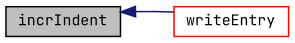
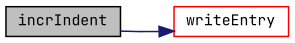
edge "writeEntry" -> "incrIndent": reversed
